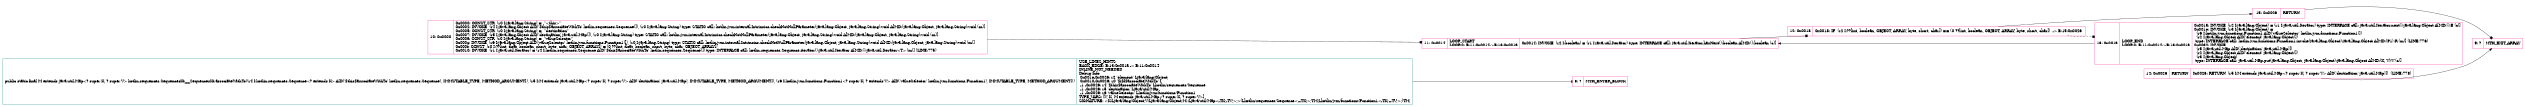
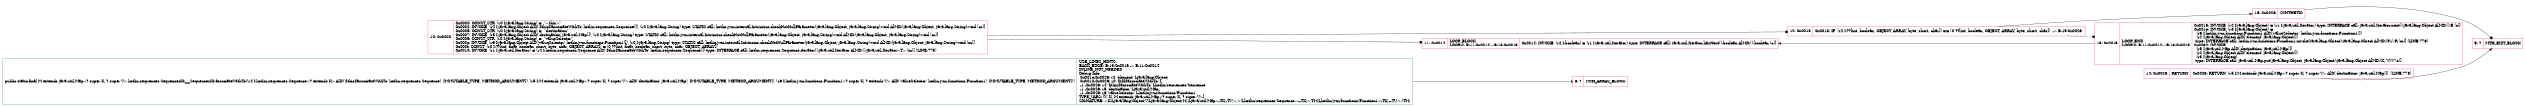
node "15: 0x0026": text "RETURN" -> "SYNTHETIC"
edge "11: 0x0014" -> "12: 0x0018": now "10: 0x0000" -> "12: 0x0018"
node "11: 0x0014": text "LOOP_START" -> "LOOP_BLOCK"
node "9: ?": text "MTH_EXIT_ARRAY" -> "MTH_EXIT_BLOCK"
node "8: ?": text "MTH_ENTER_BLOCK" -> "MTH_ARRAY_BLOCK"
